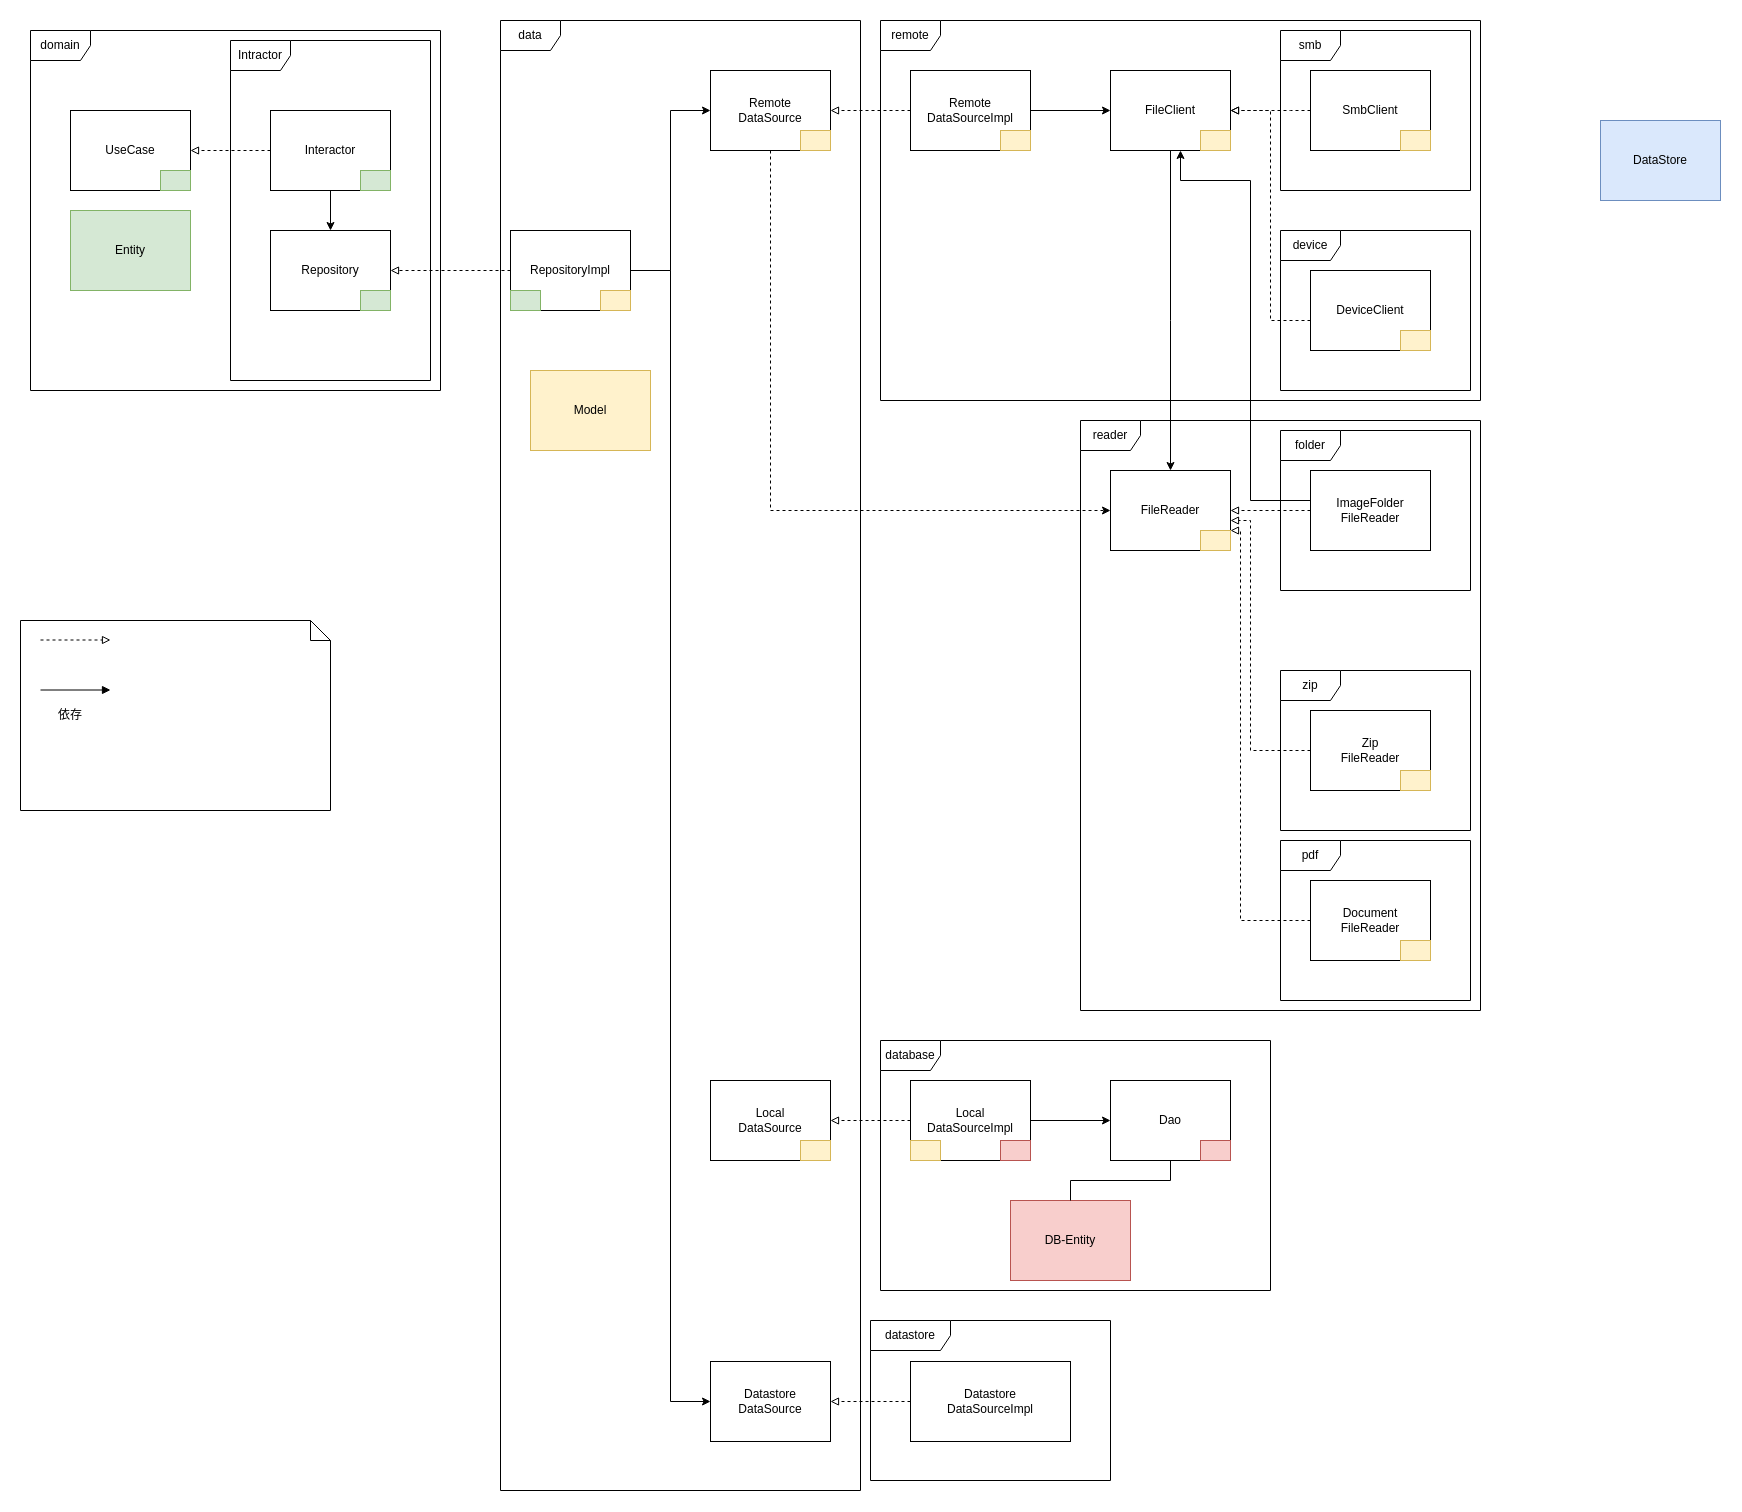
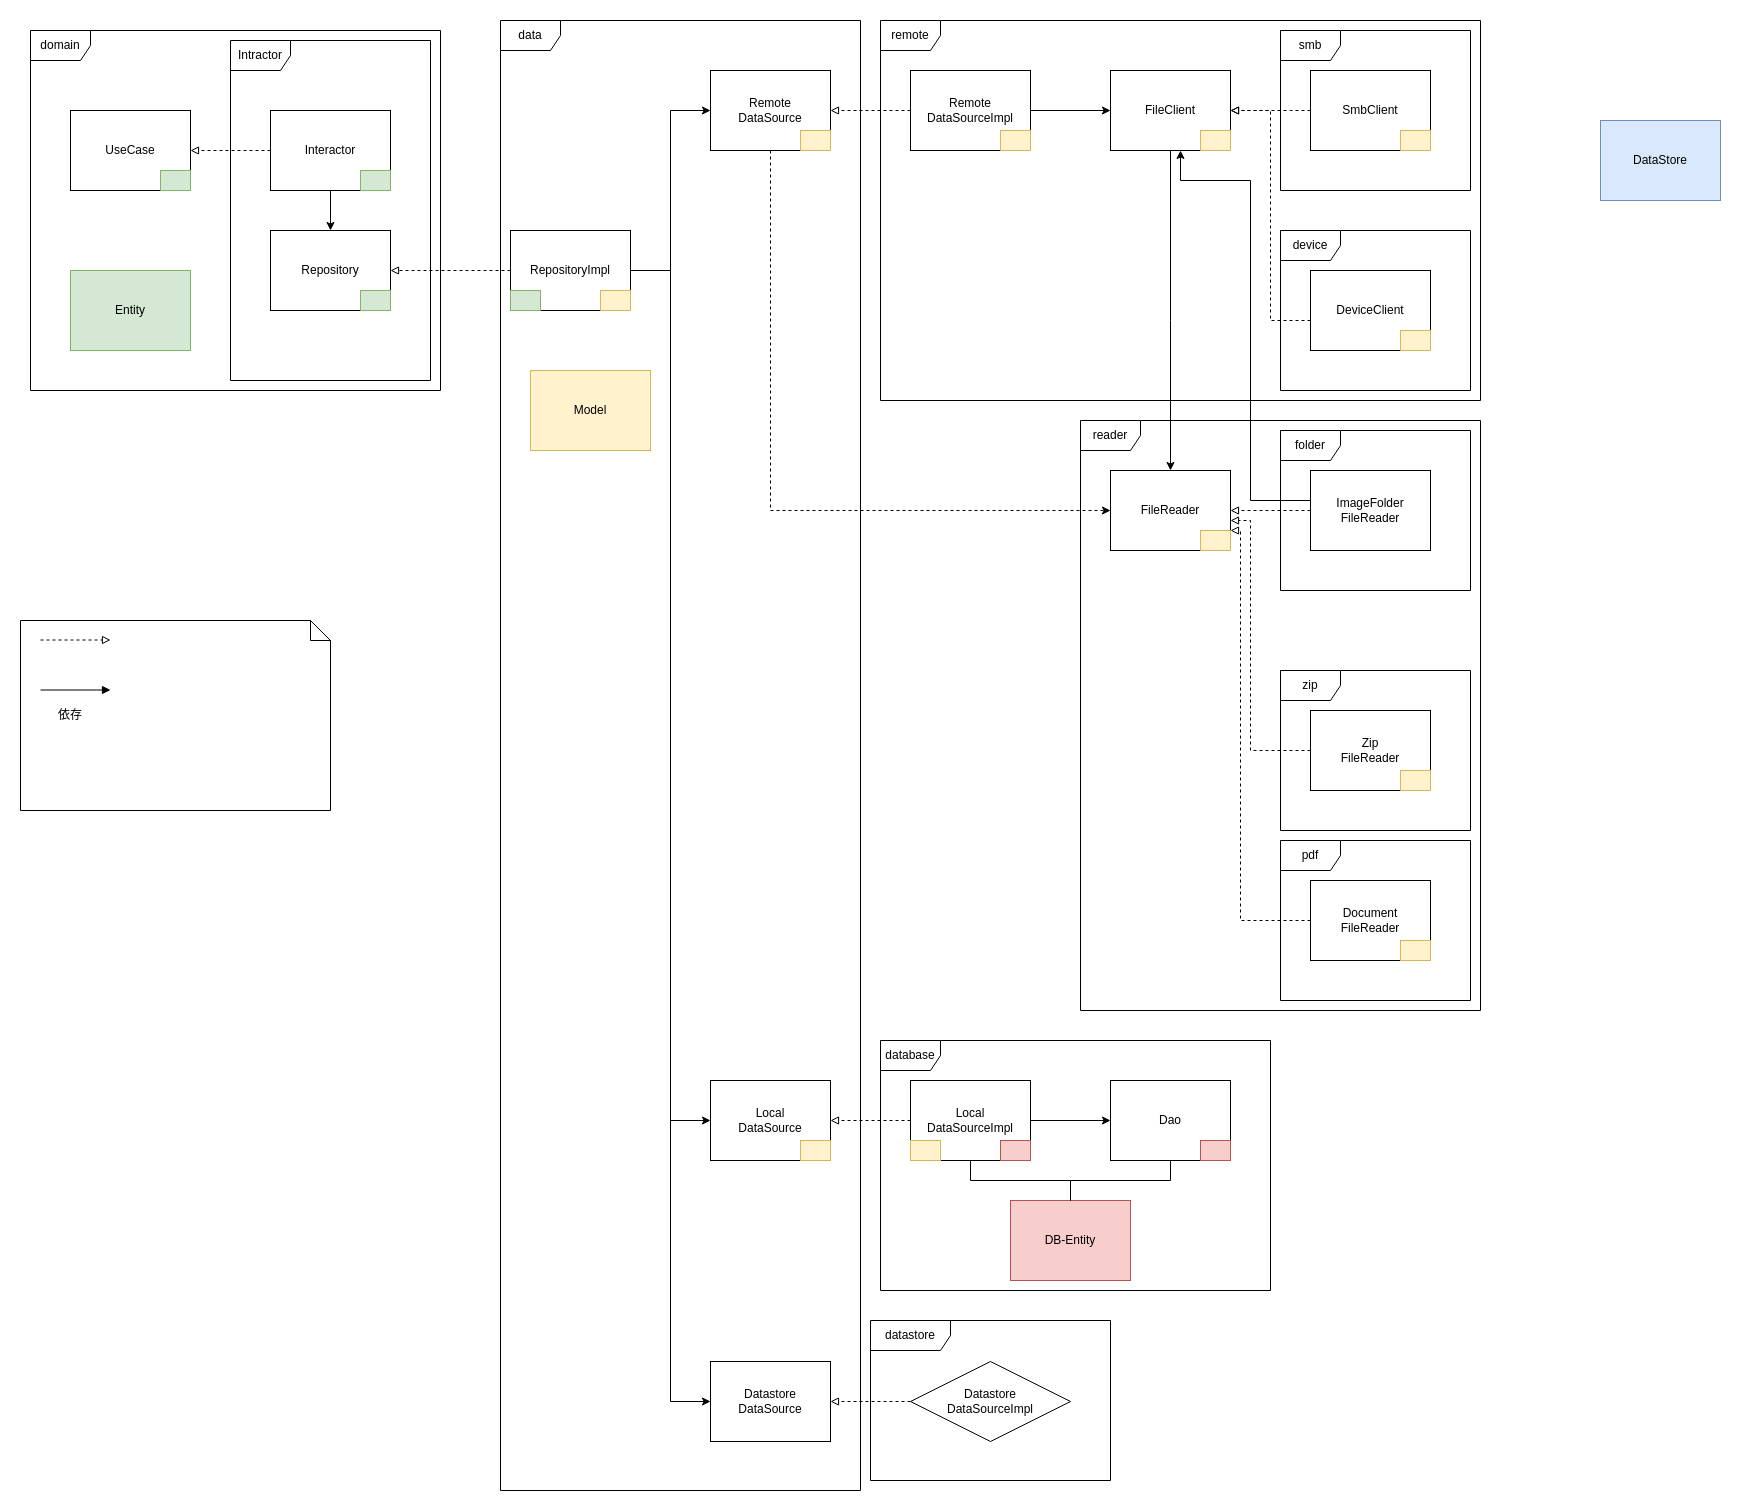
node "Entity": moved (131, 251) -> (131, 311)
edge "RepositoryImpl" -> "Local DataSource": added
edge "Local DataSourceImpl" -- "DB-Entity": added
node "Datastore DataSourceImpl": shape rectangle -> diamond
